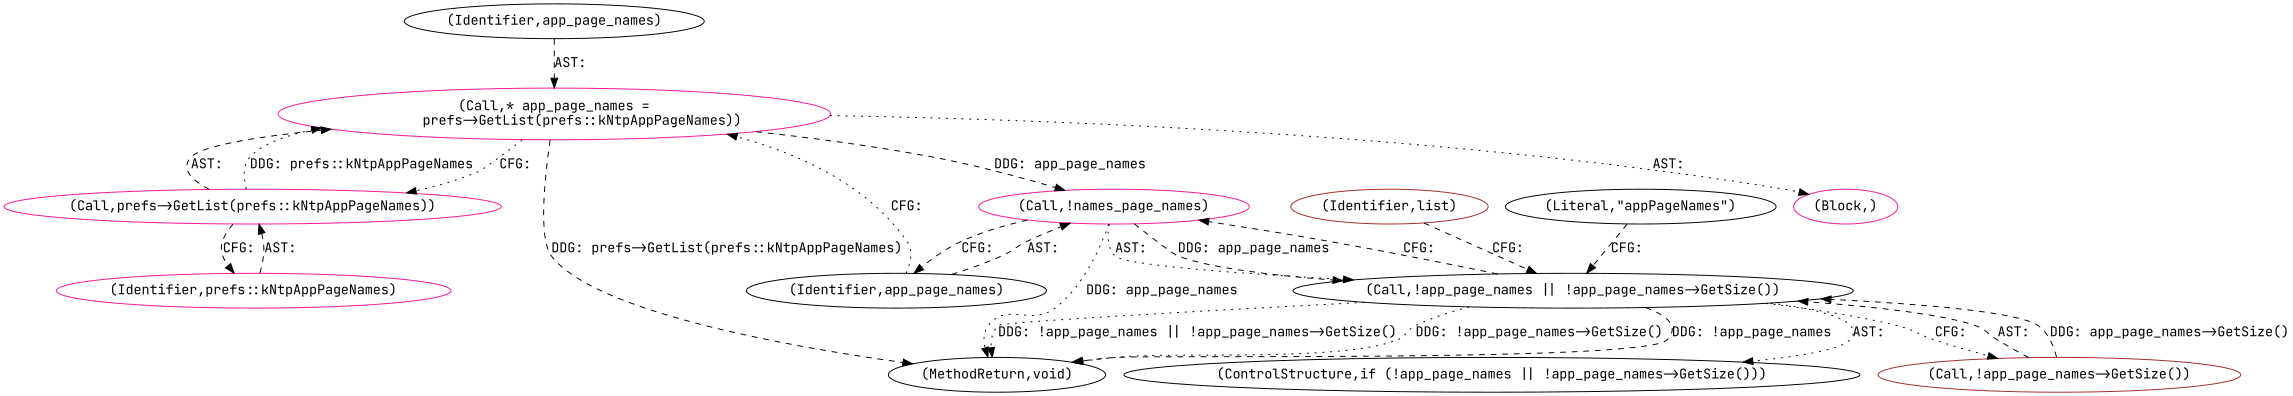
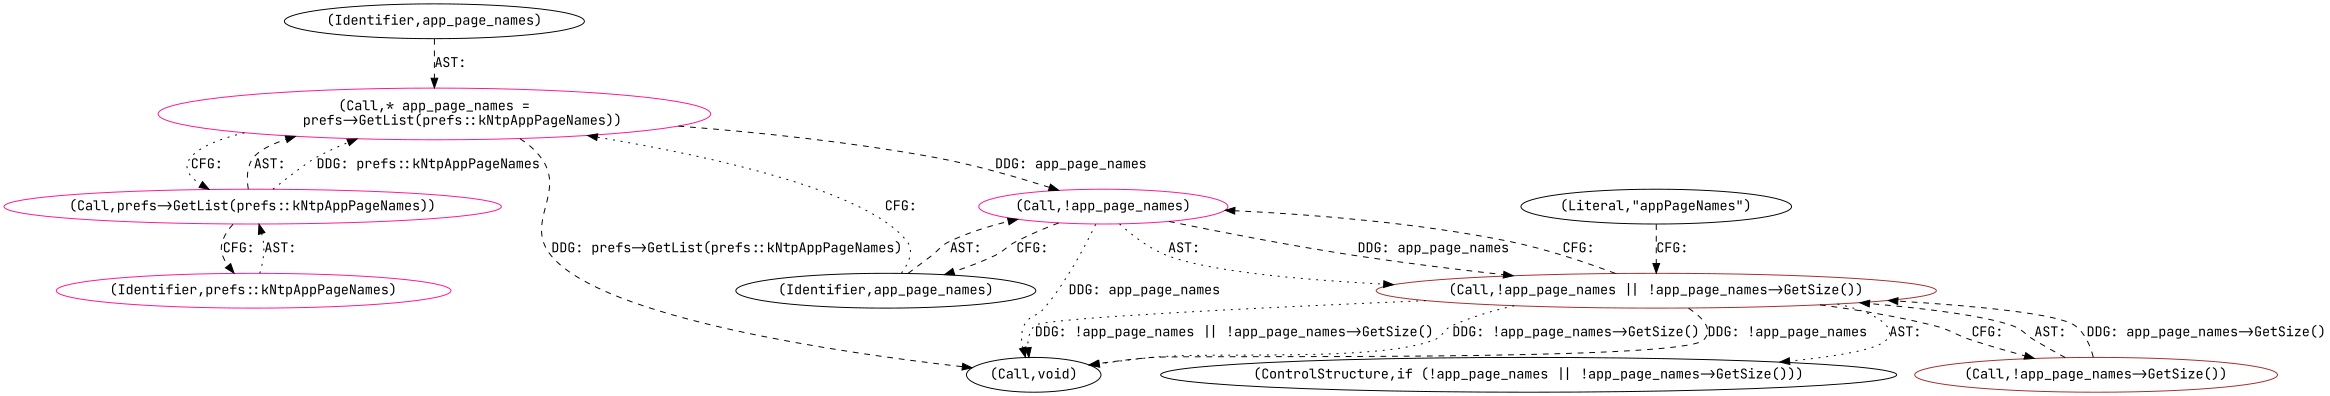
node "(Call,!names_page_names)": label "(Call,!names_page_names)" -> "(Call,!app_page_names)"
node "(Identifier,list)": removed
node "(Block,)": removed
edge "(Identifier,prefs::kNtpAppPageNames)" -> "(Call,prefs->GetList(prefs::kNtpAppPageNames))": style dashed -> dotted
node "(Call,!app_page_names || !app_page_names->GetSize())": color black -> brown
edge "(Call,!app_page_names || !app_page_names->GetSize())" -> "(Call,!app_page_names->GetSize())": style dotted -> dashed
node "(MethodReturn,void)": label "(MethodReturn,void)" -> "(Call,void)"
